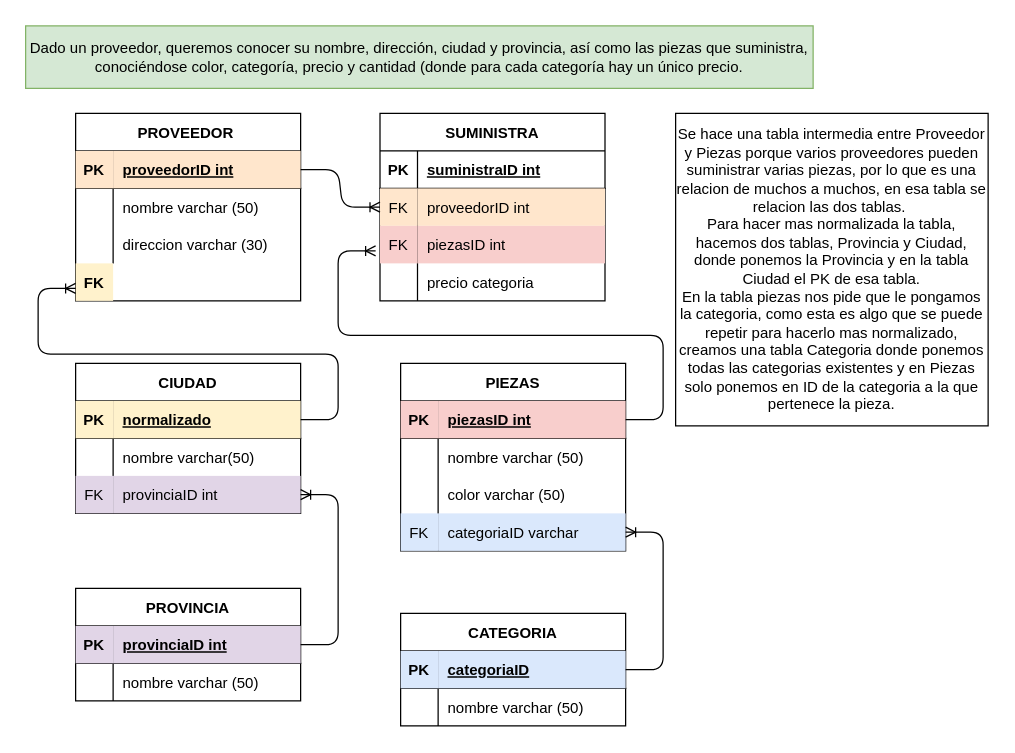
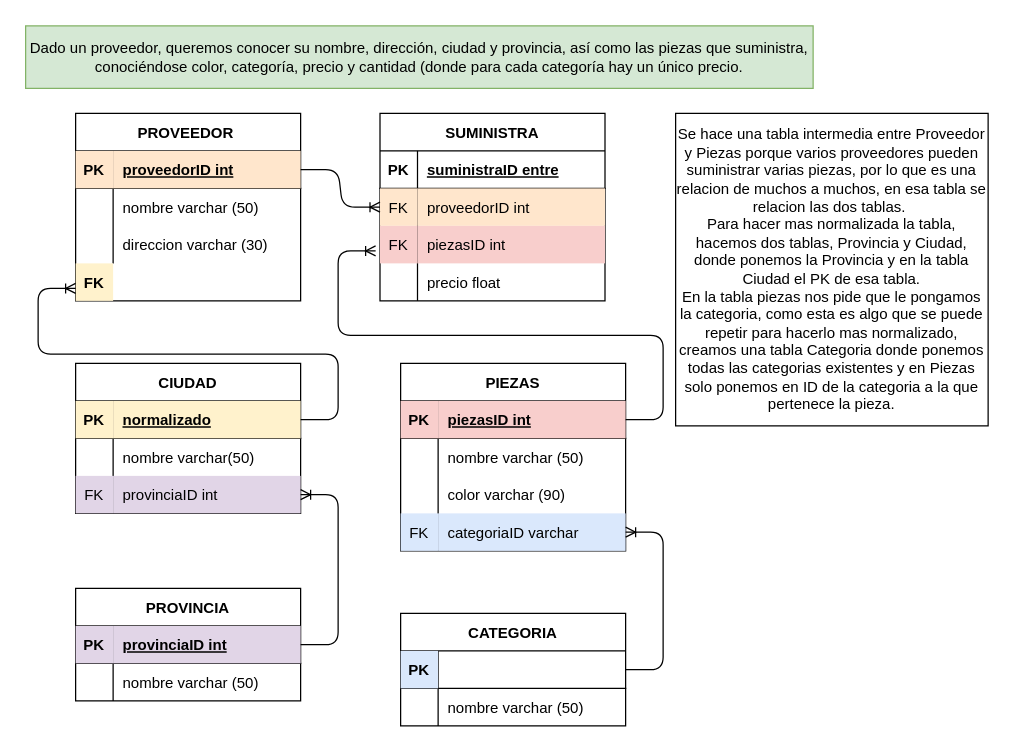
node "suministraID int": label "suministraID int" -> "suministraID entre"
node "precio categoria": label "precio categoria" -> "precio float"
node "color varchar (50)": label "color varchar (50)" -> "color varchar (90)"
node "categoriaID": removed
